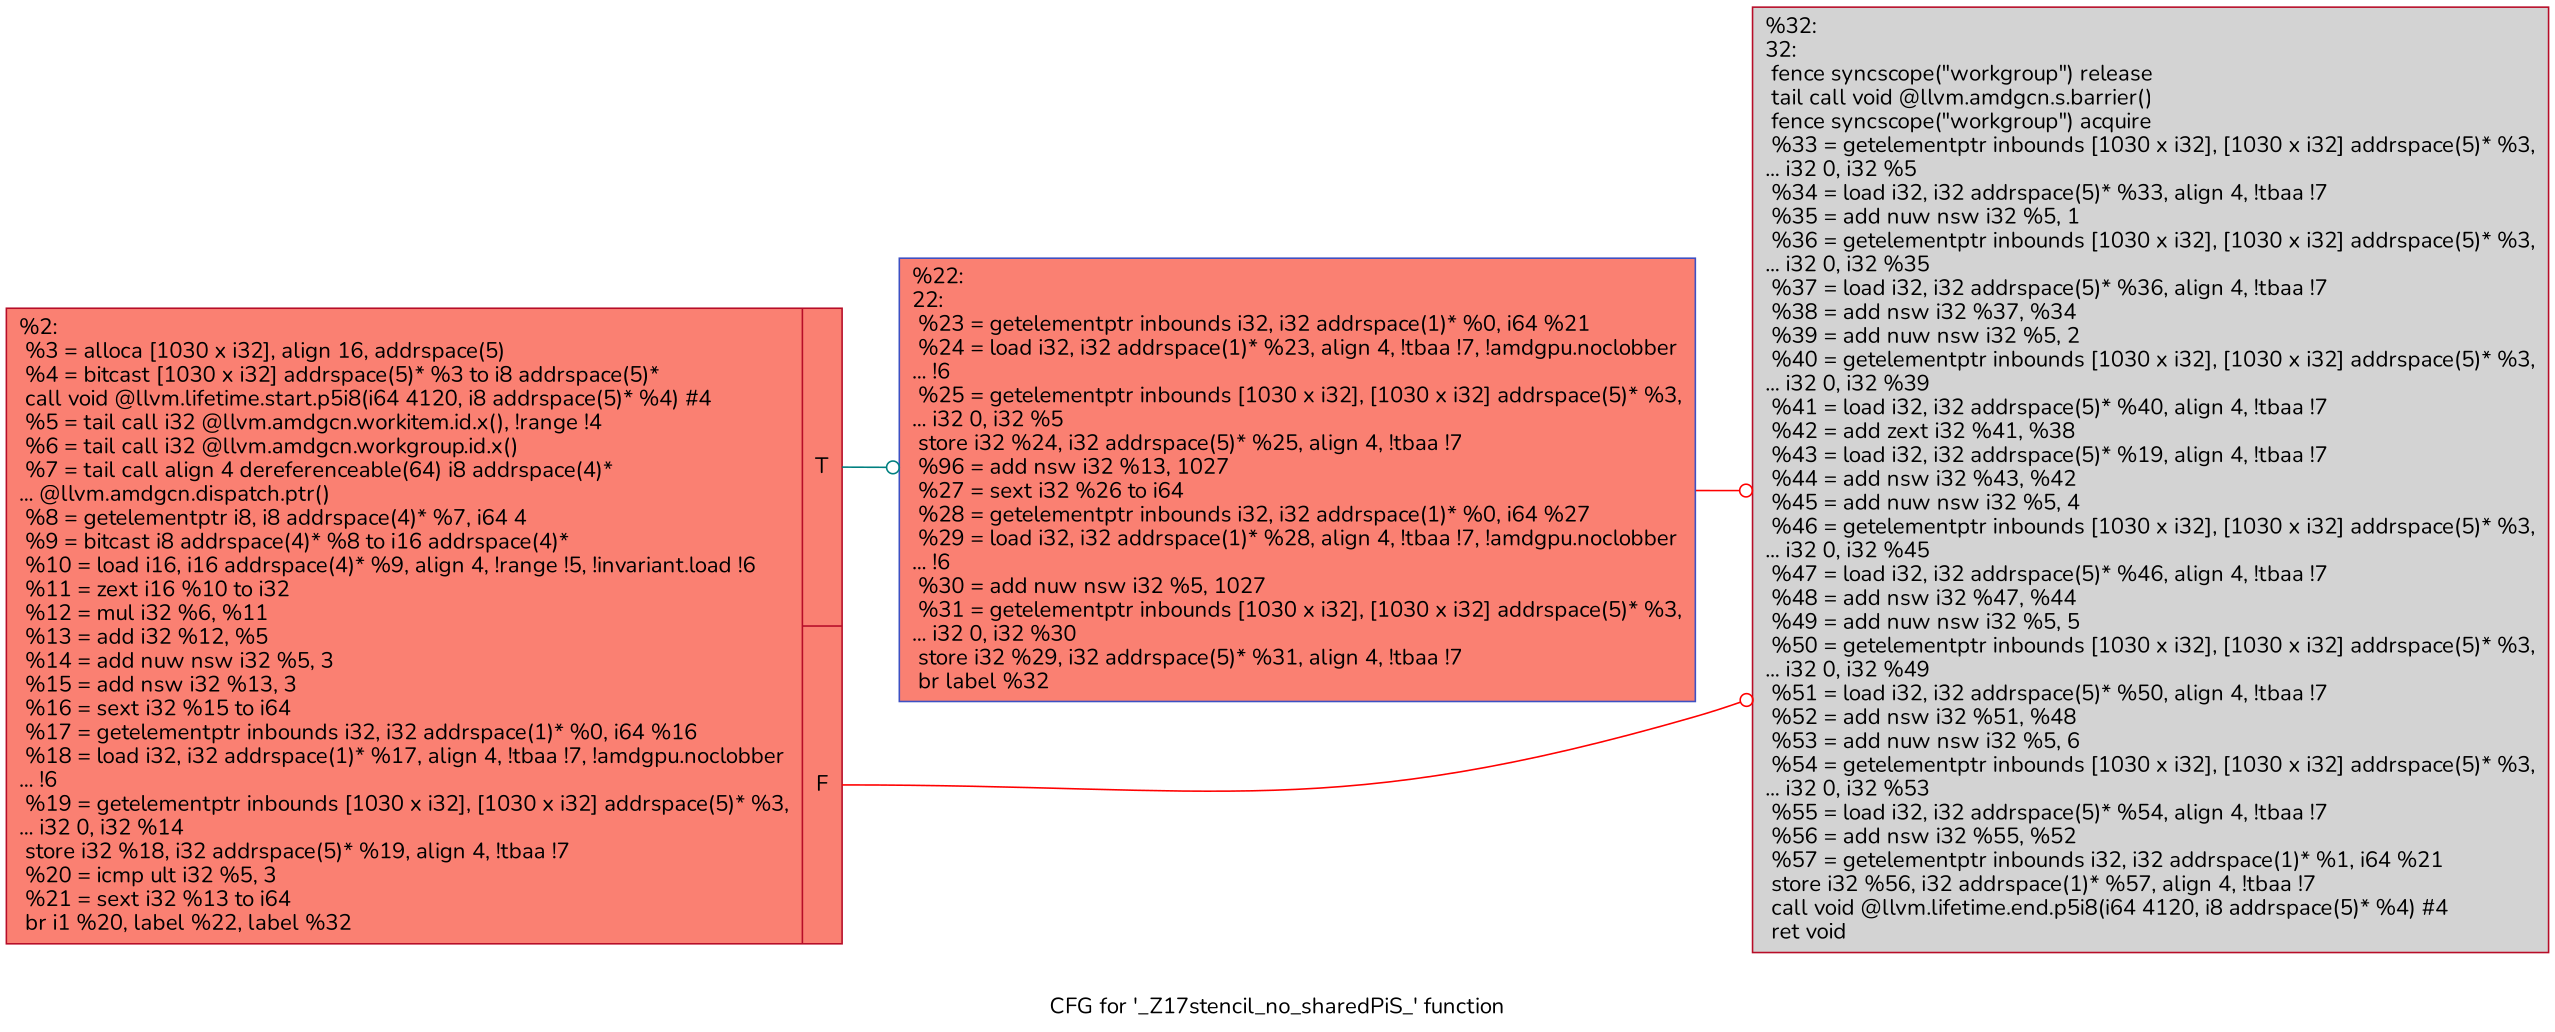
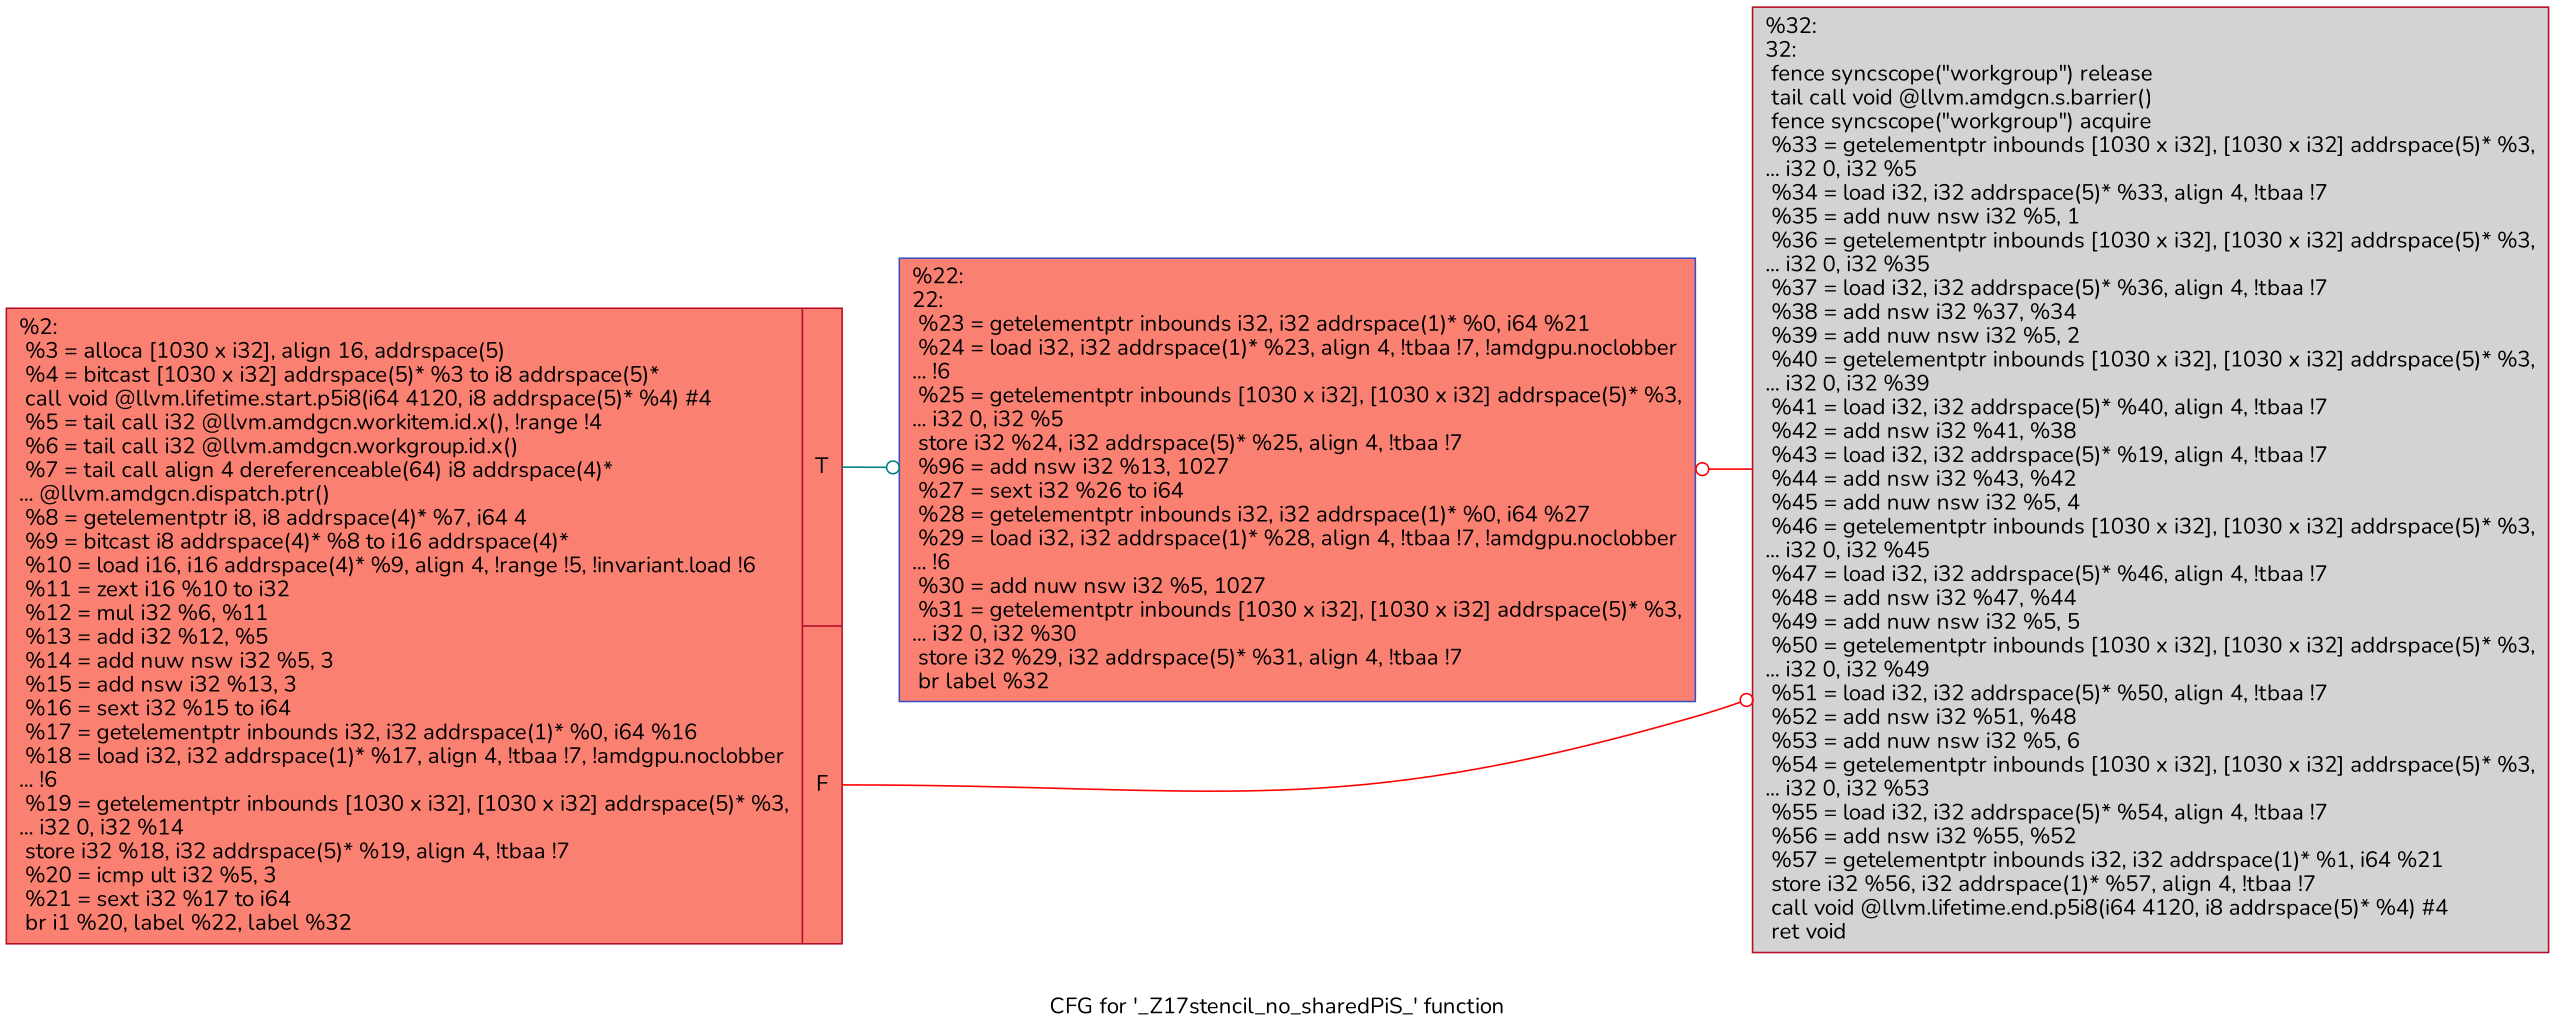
node "%32:": text "%42 = add zext i32 %41, %38" -> "%42 = add nsw i32 %41, %38"
edge "%22:" -> "%32:": reversed
node "%2:": text "%21 = sext i32 %13 to i64" -> "%21 = sext i32 %17 to i64"
